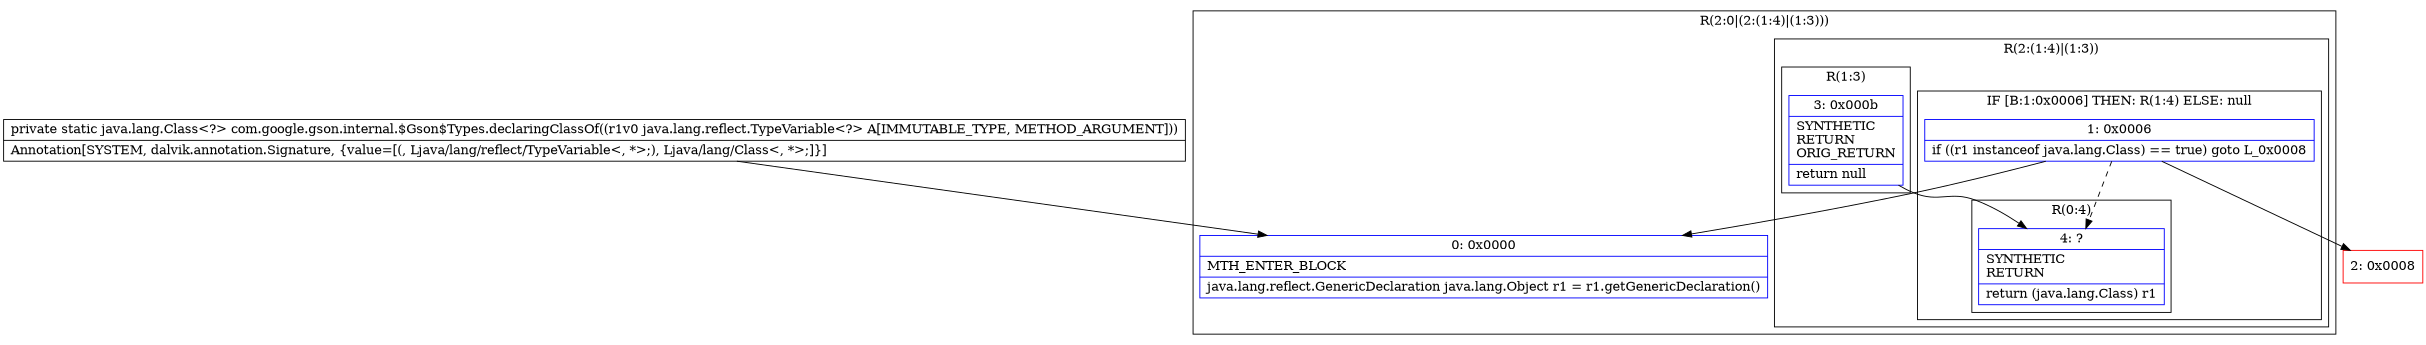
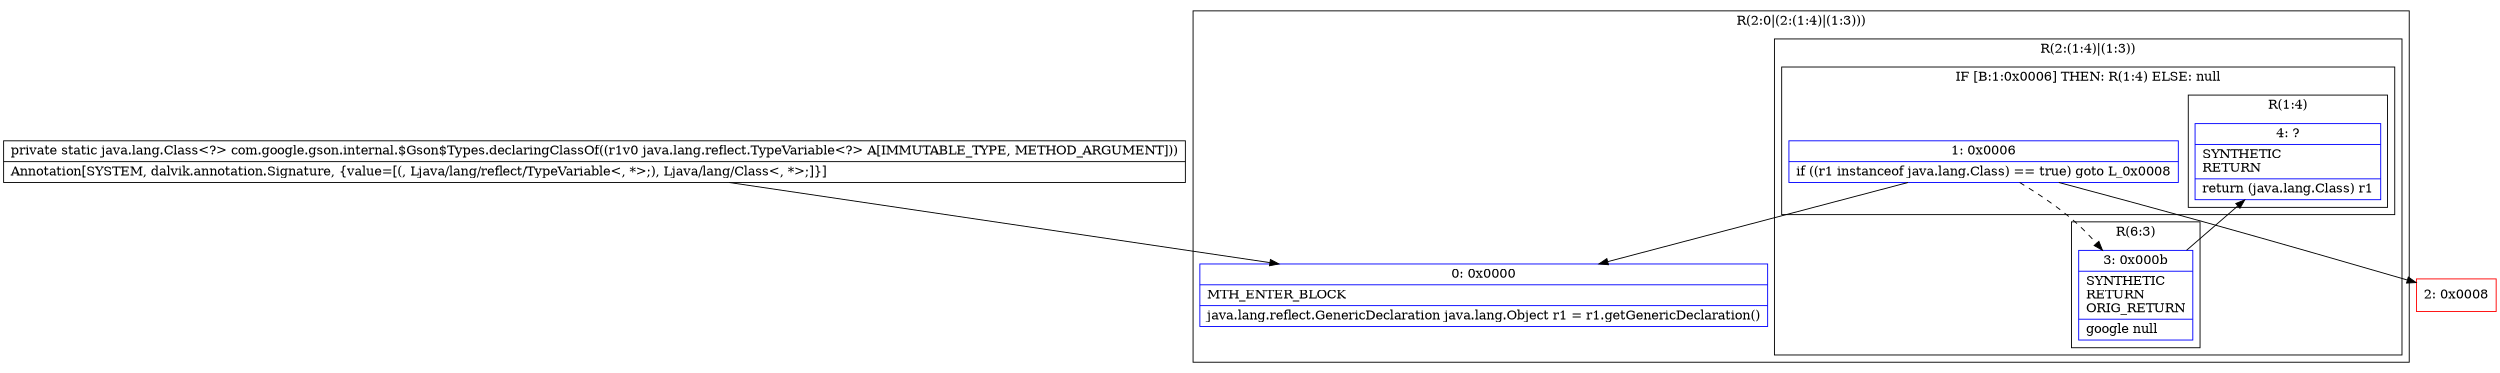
cluster "R(1:3)": label "R(1:3)" -> "R(6:3)"
node "3: 0x000b": text "return null" -> "google null"
edge "1: 0x0006" -> "4: ?": now "1: 0x0006" -> "3: 0x000b"
cluster "R(0:4)": label "R(0:4)" -> "R(1:4)"
